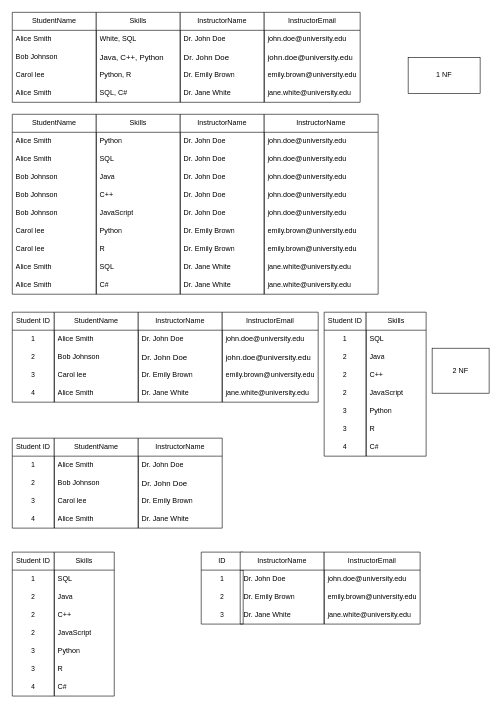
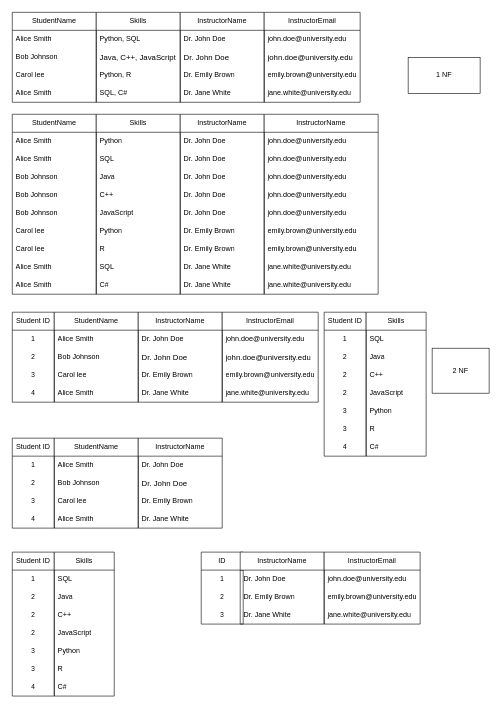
node "White, SQL": label "White, SQL" -> "Python, SQL"
node "Java, C++, Python": label "Java, C++, Python" -> "Java, C++, JavaScript"
